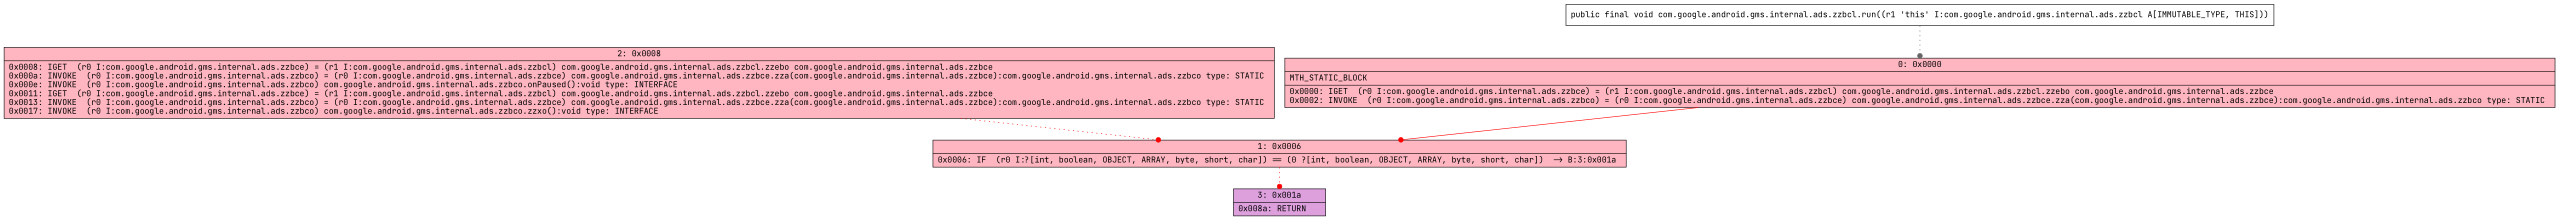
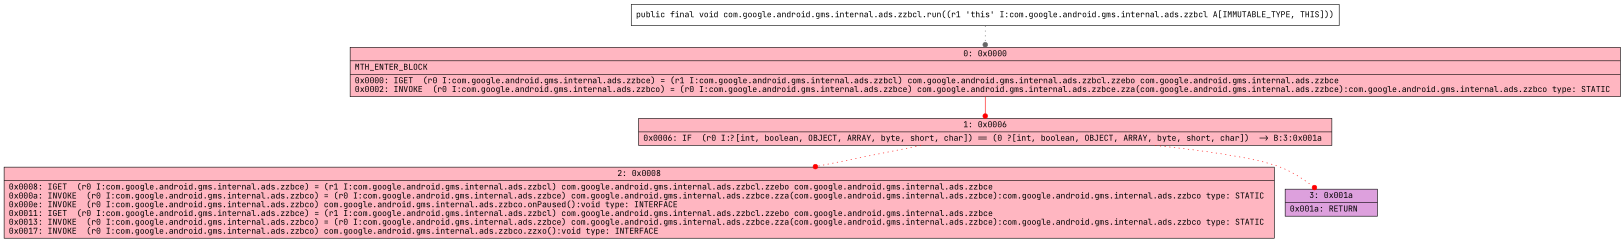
node "0: 0x0000": text "MTH_STATIC_BLOCK" -> "MTH_ENTER_BLOCK"
edge "2: 0x0008" -> "1: 0x0006": reversed
node "3: 0x001a": text "0x008a: RETURN" -> "0x001a: RETURN"
